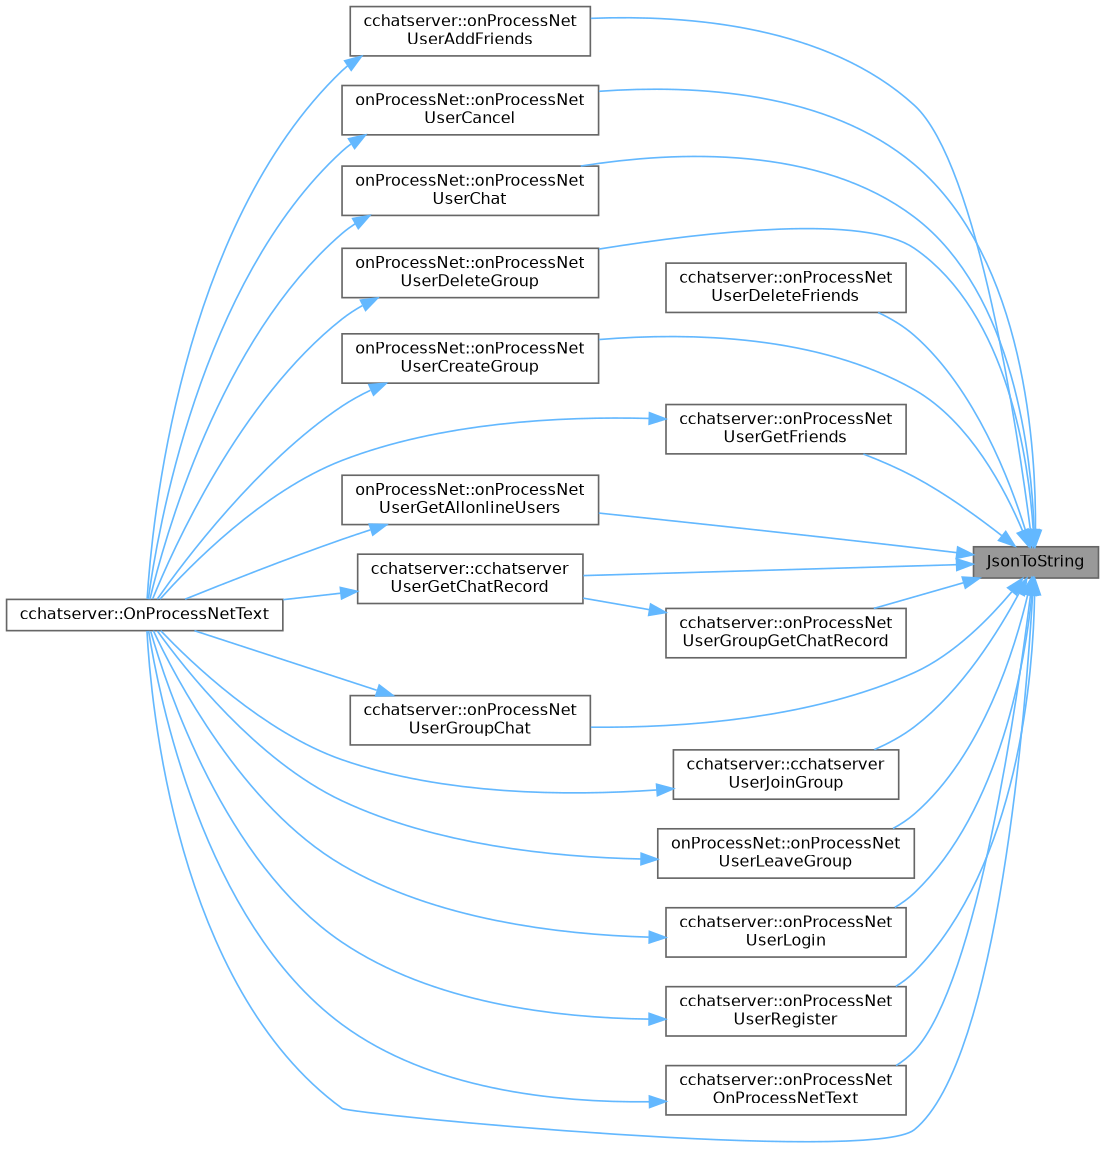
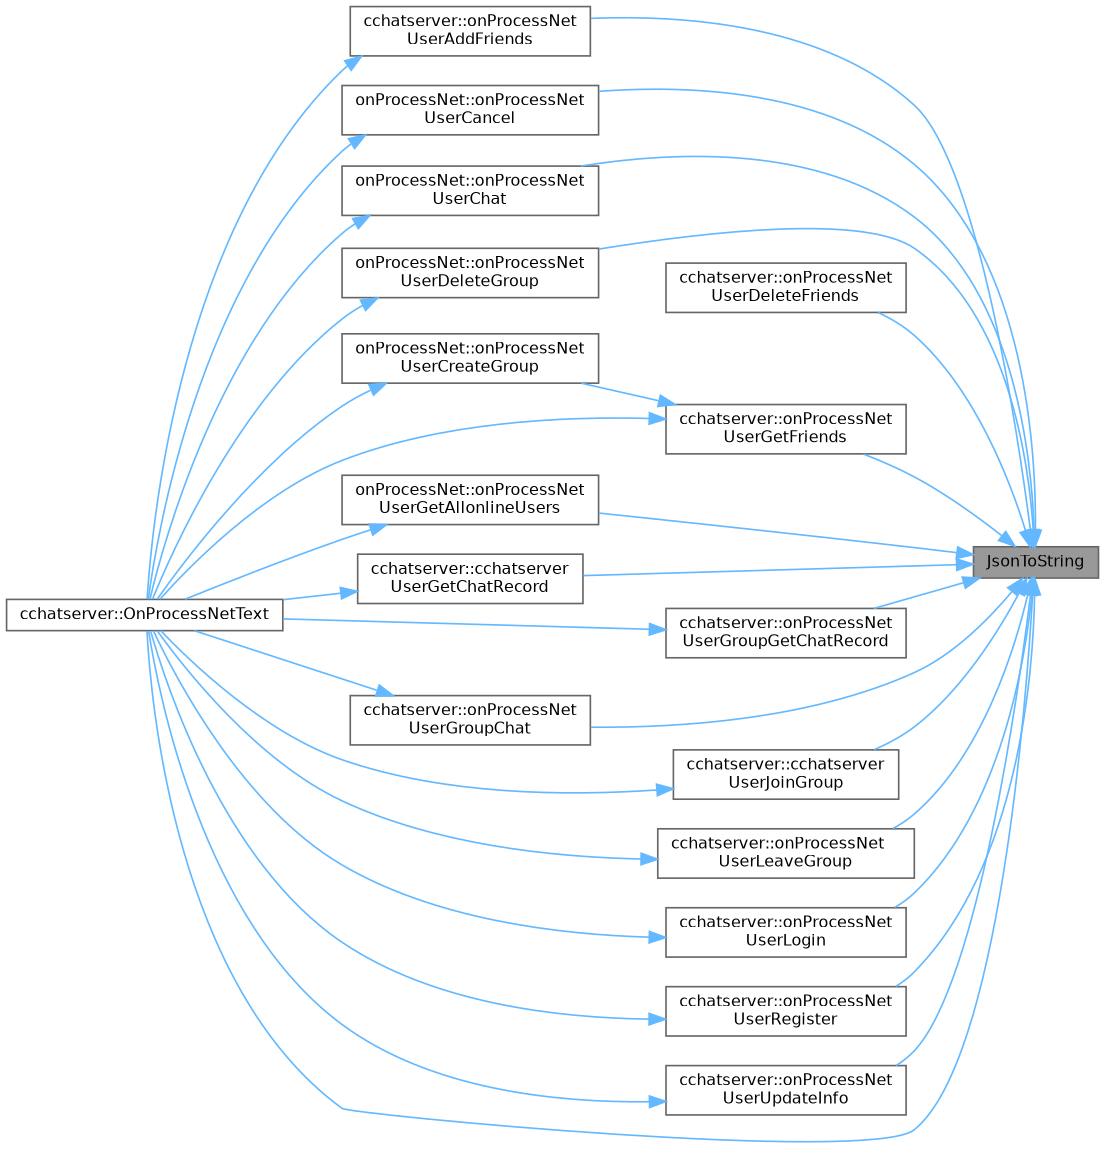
edge "onProcessNet::onProcessNet UserCreateGroup" -> "JsonToString": now "onProcessNet::onProcessNet UserCreateGroup" -> "cchatserver::onProcessNet UserGetFriends"
edge "cchatserver::cchatserver UserGetChatRecord" -> "cchatserver::onProcessNet UserGroupGetChatRecord": now "cchatserver::OnProcessNetText" -> "cchatserver::onProcessNet UserGroupGetChatRecord"
node "onProcessNet::onProcessNet UserLeaveGroup": label "onProcessNet::onProcessNet UserLeaveGroup" -> "cchatserver::onProcessNet UserLeaveGroup"
node "cchatserver::onProcessNet OnProcessNetText": label "cchatserver::onProcessNet OnProcessNetText" -> "cchatserver::onProcessNet UserUpdateInfo"
